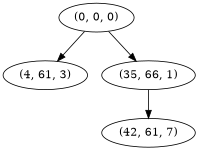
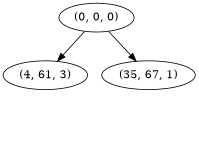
node "(35, 66, 1)": label "(35, 66, 1)" -> "(35, 67, 1)"
node "(42, 61, 7)": removed
